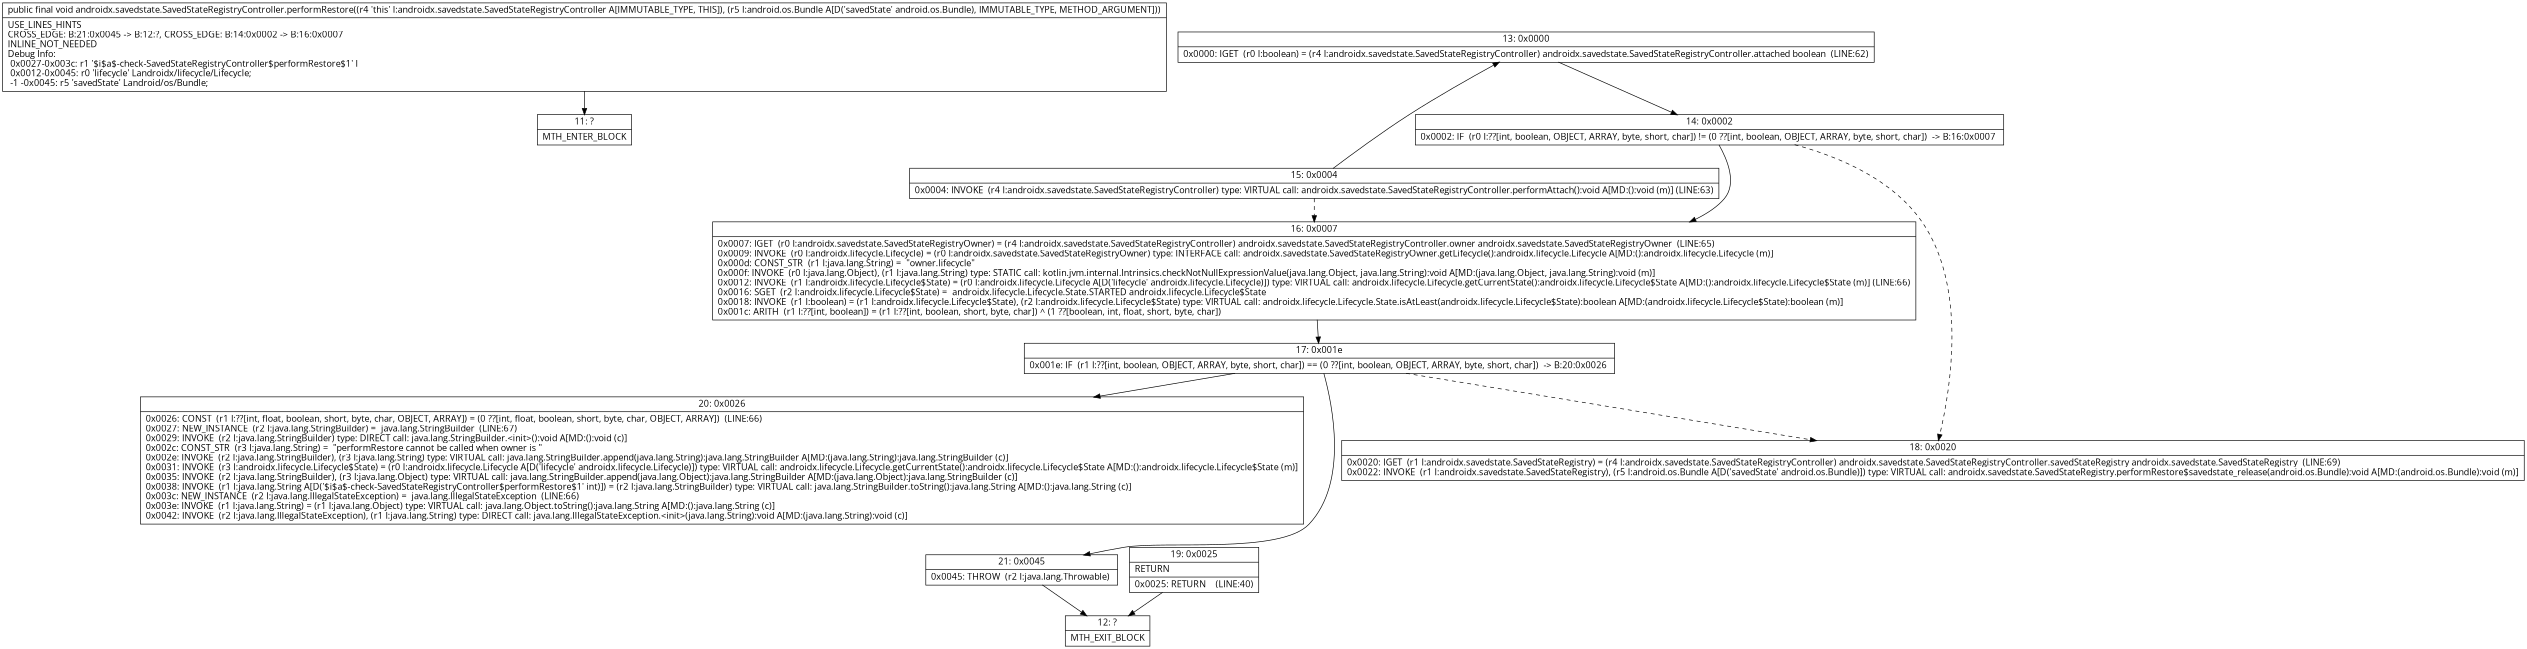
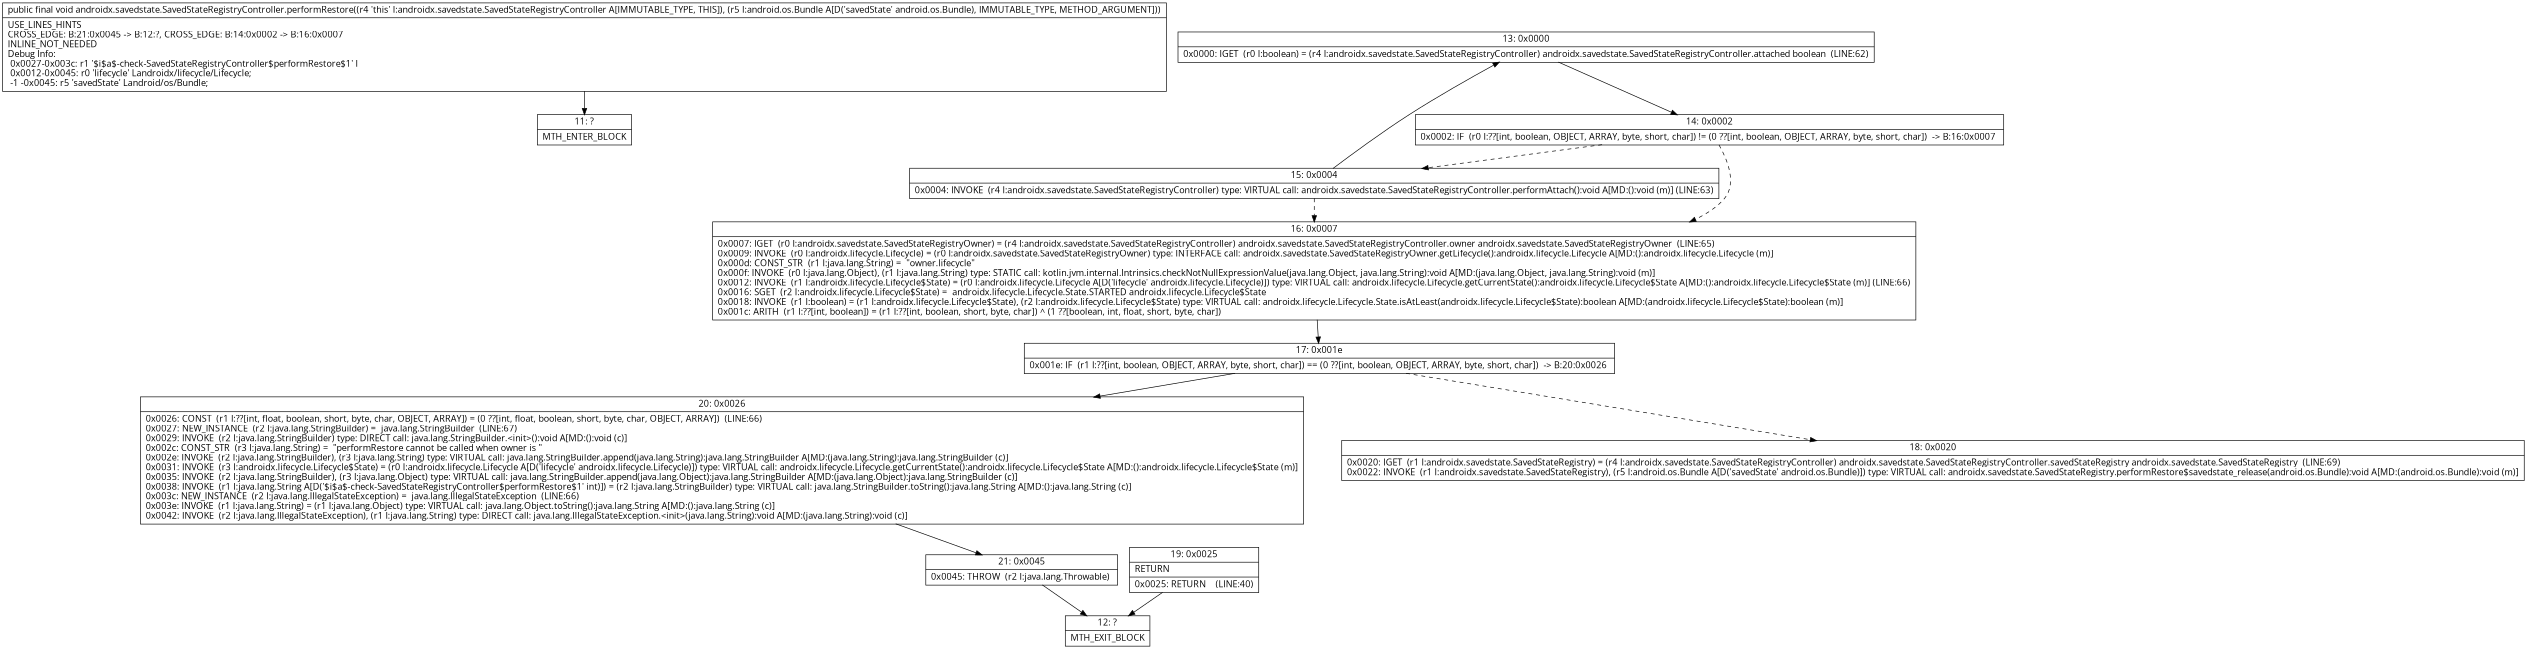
edge "14: 0x0002" -> "16: 0x0007": style solid -> dashed
edge "14: 0x0002" -> "18: 0x0020": now "14: 0x0002" -> "15: 0x0004"
edge "17: 0x001e" -> "21: 0x0045": now "20: 0x0026" -> "21: 0x0045"
